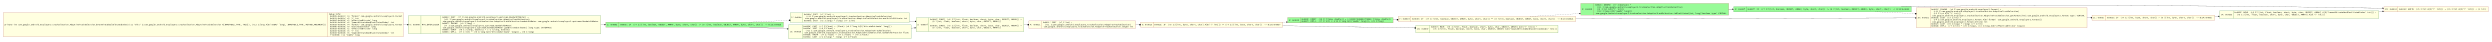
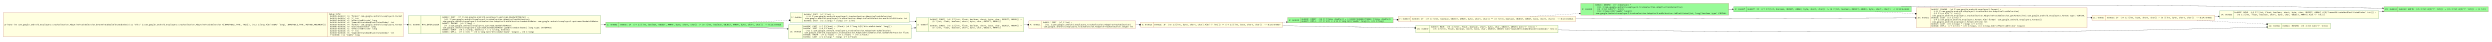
node "15: 0x0034": fillcolor lightyellow -> palegreen
node "12: 0x002c": added
